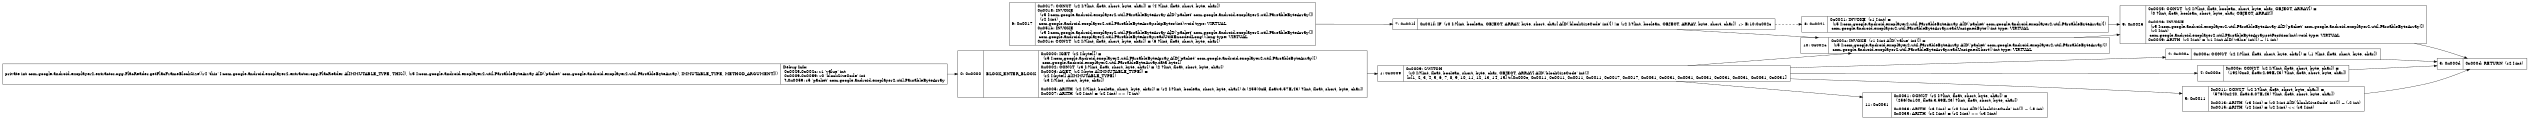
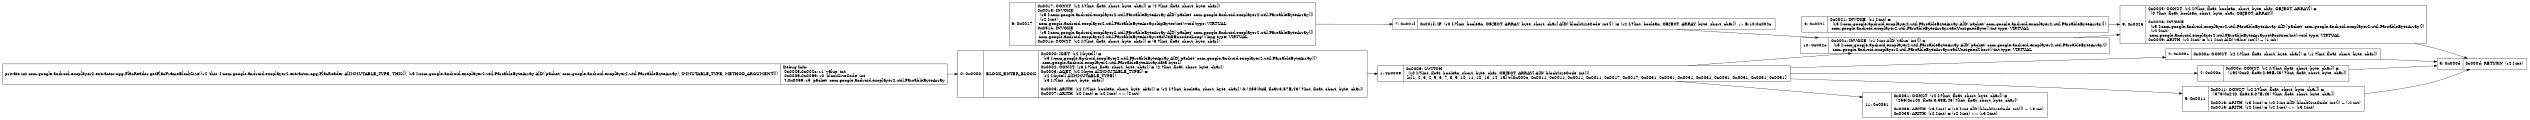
edge "7: 0x001f" -> "8: 0x0021": removed
